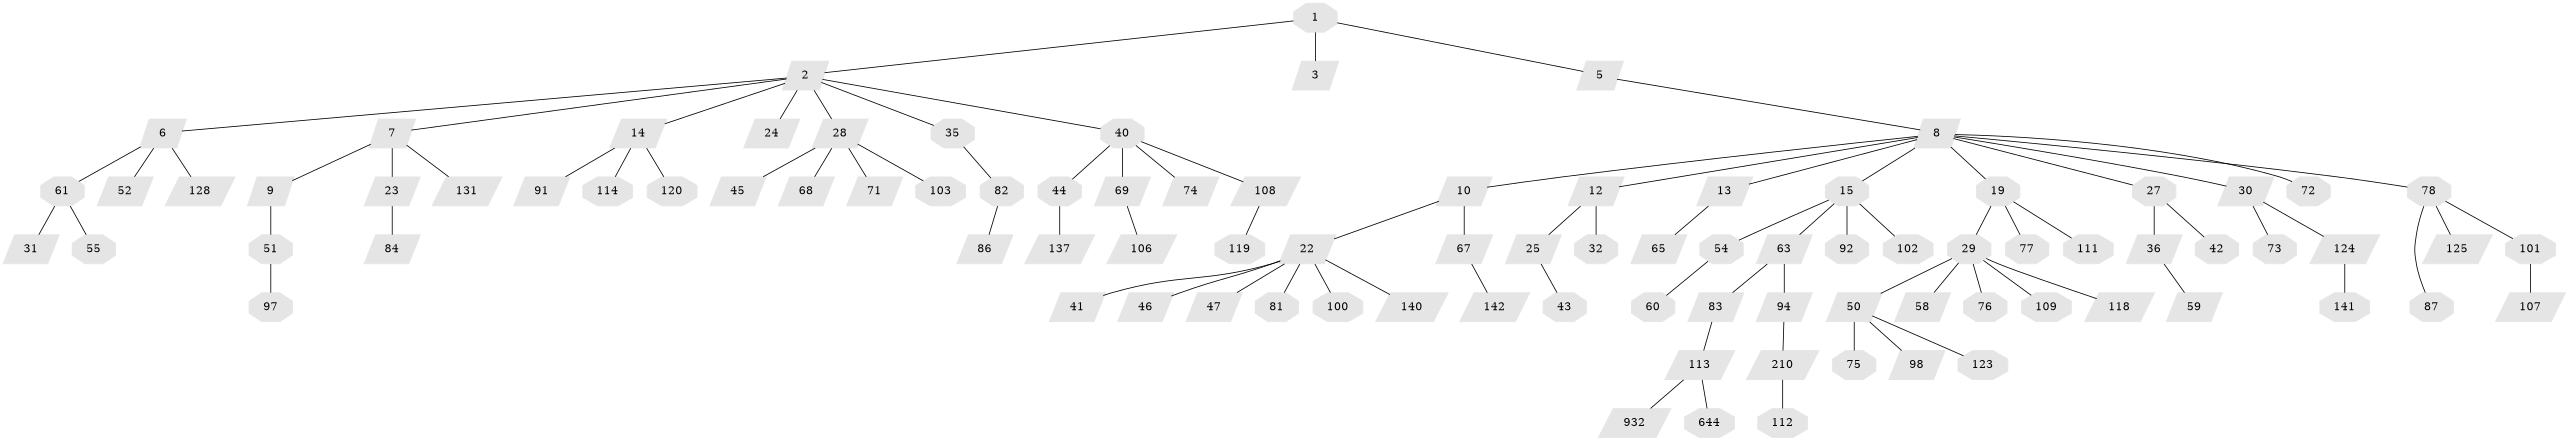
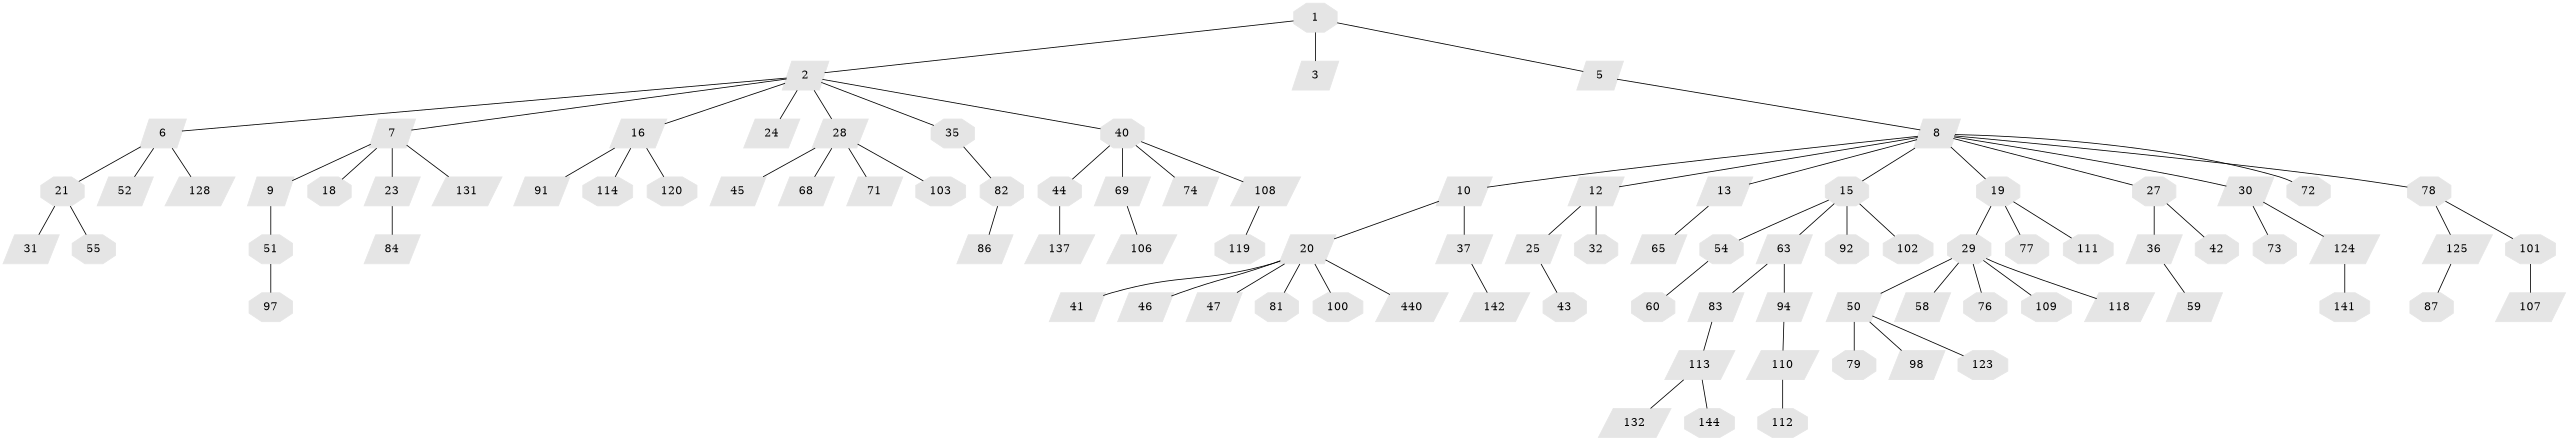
node "14": label "14" -> "16"
node "61": label "61" -> "21"
node "18": added
node "22": label "22" -> "20"
node "67": label "67" -> "37"
edge "78" -- "87": now "125" -- "87"
node "140": label "140" -> "440"
node "210": label "210" -> "110"
node "75": label "75" -> "79"
node "932": label "932" -> "132"
node "644": label "644" -> "144"
